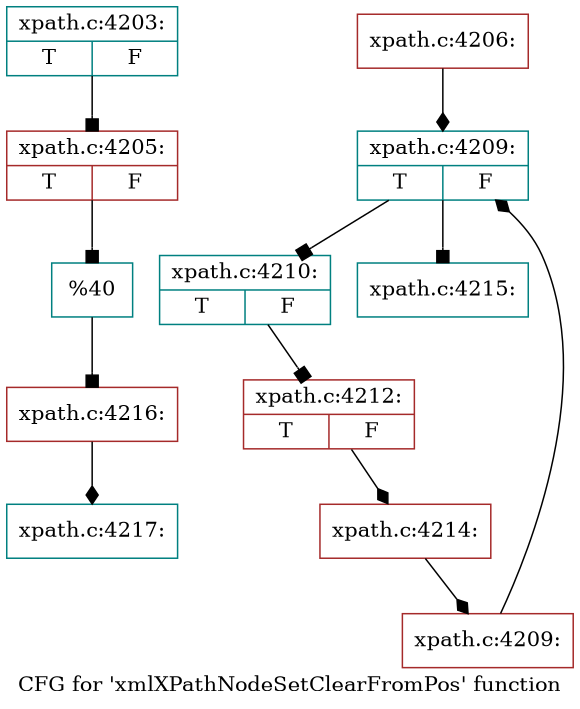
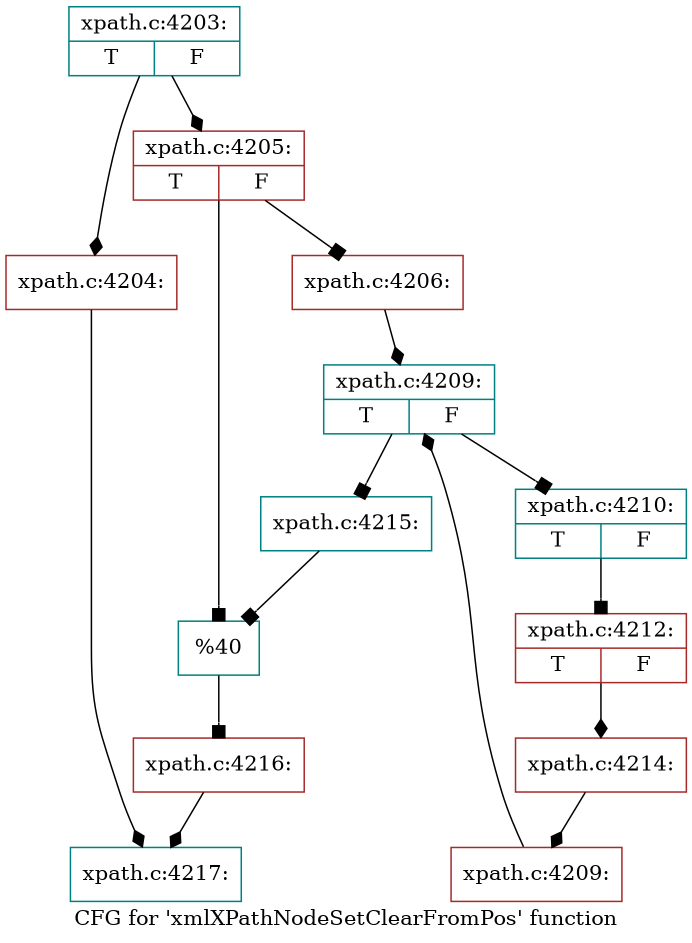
edge "xpath.c:4203:" -> "xpath.c:4205:": arrowhead box -> diamond
edge "xpath.c:4205:" -> "xpath.c:4206:": added
node "xpath.c:4204:": added
edge "xpath.c:4215:" -> "%40": added
